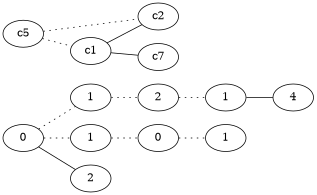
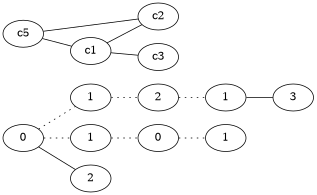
edge "c2" -- "c5": style dotted -> solid
edge "c5" -- "c1": style dotted -> solid
node "c7": label "c7" -> "c3"
node "4": label "4" -> "3"
